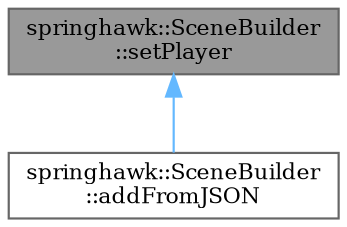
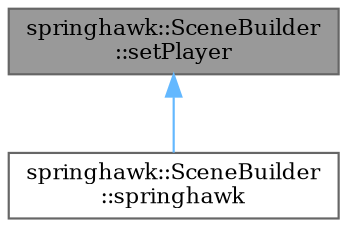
node "springhawk::SceneBuilder ::addFromJSON": label "springhawk::SceneBuilder ::addFromJSON" -> "springhawk::SceneBuilder ::springhawk"
